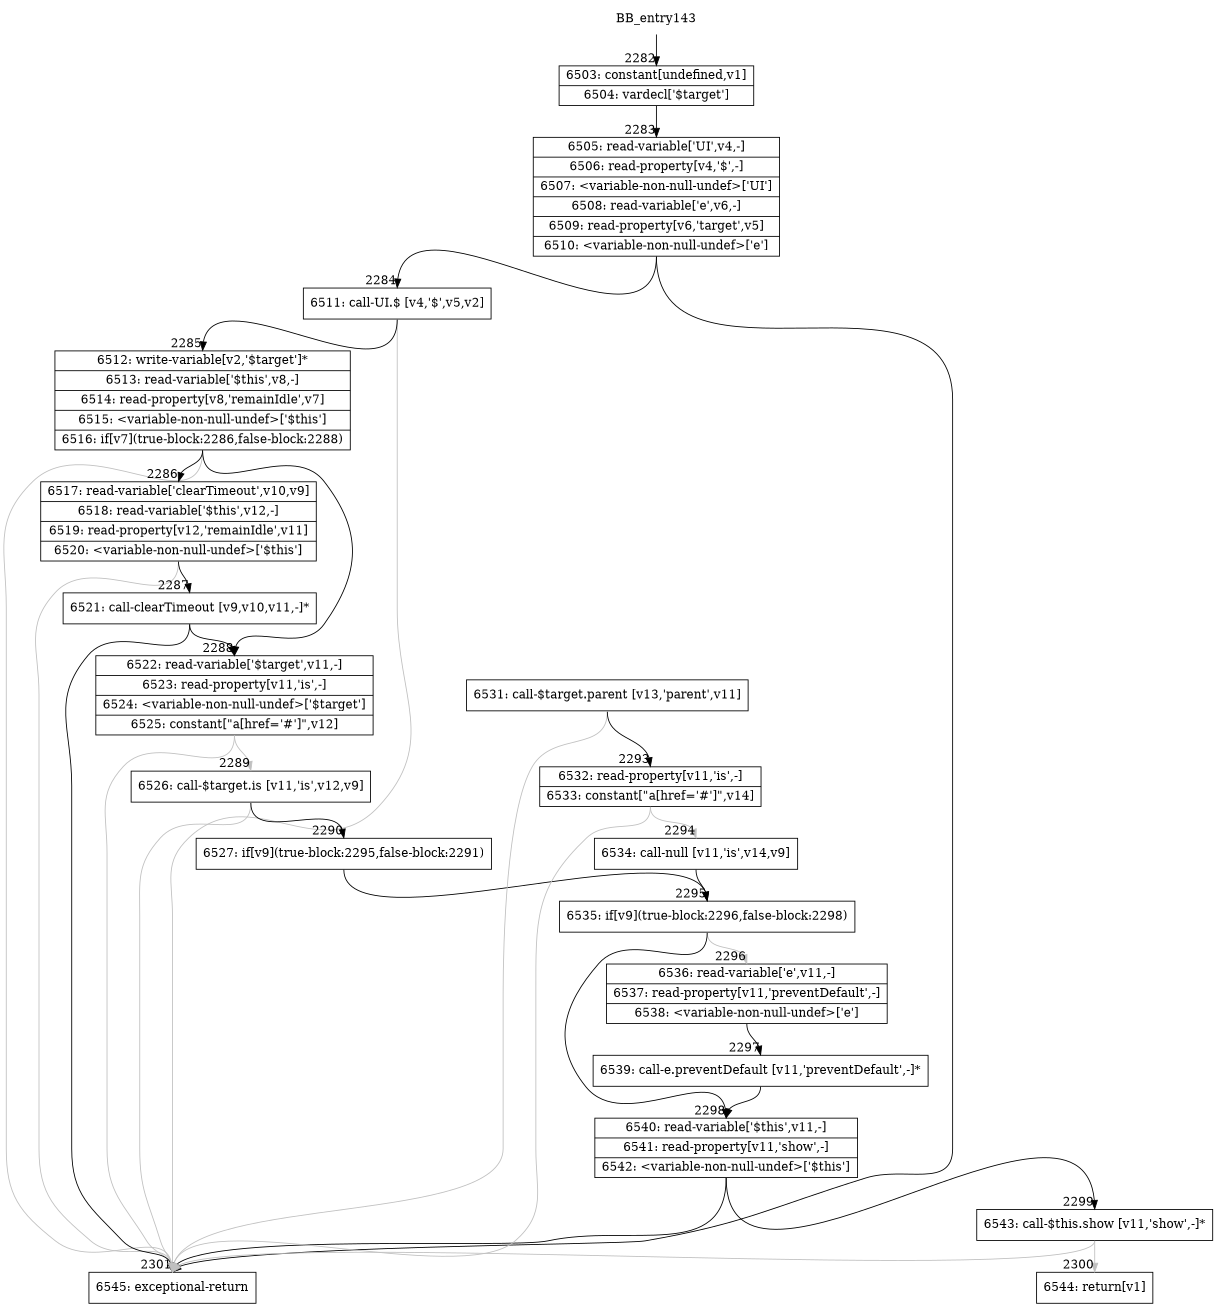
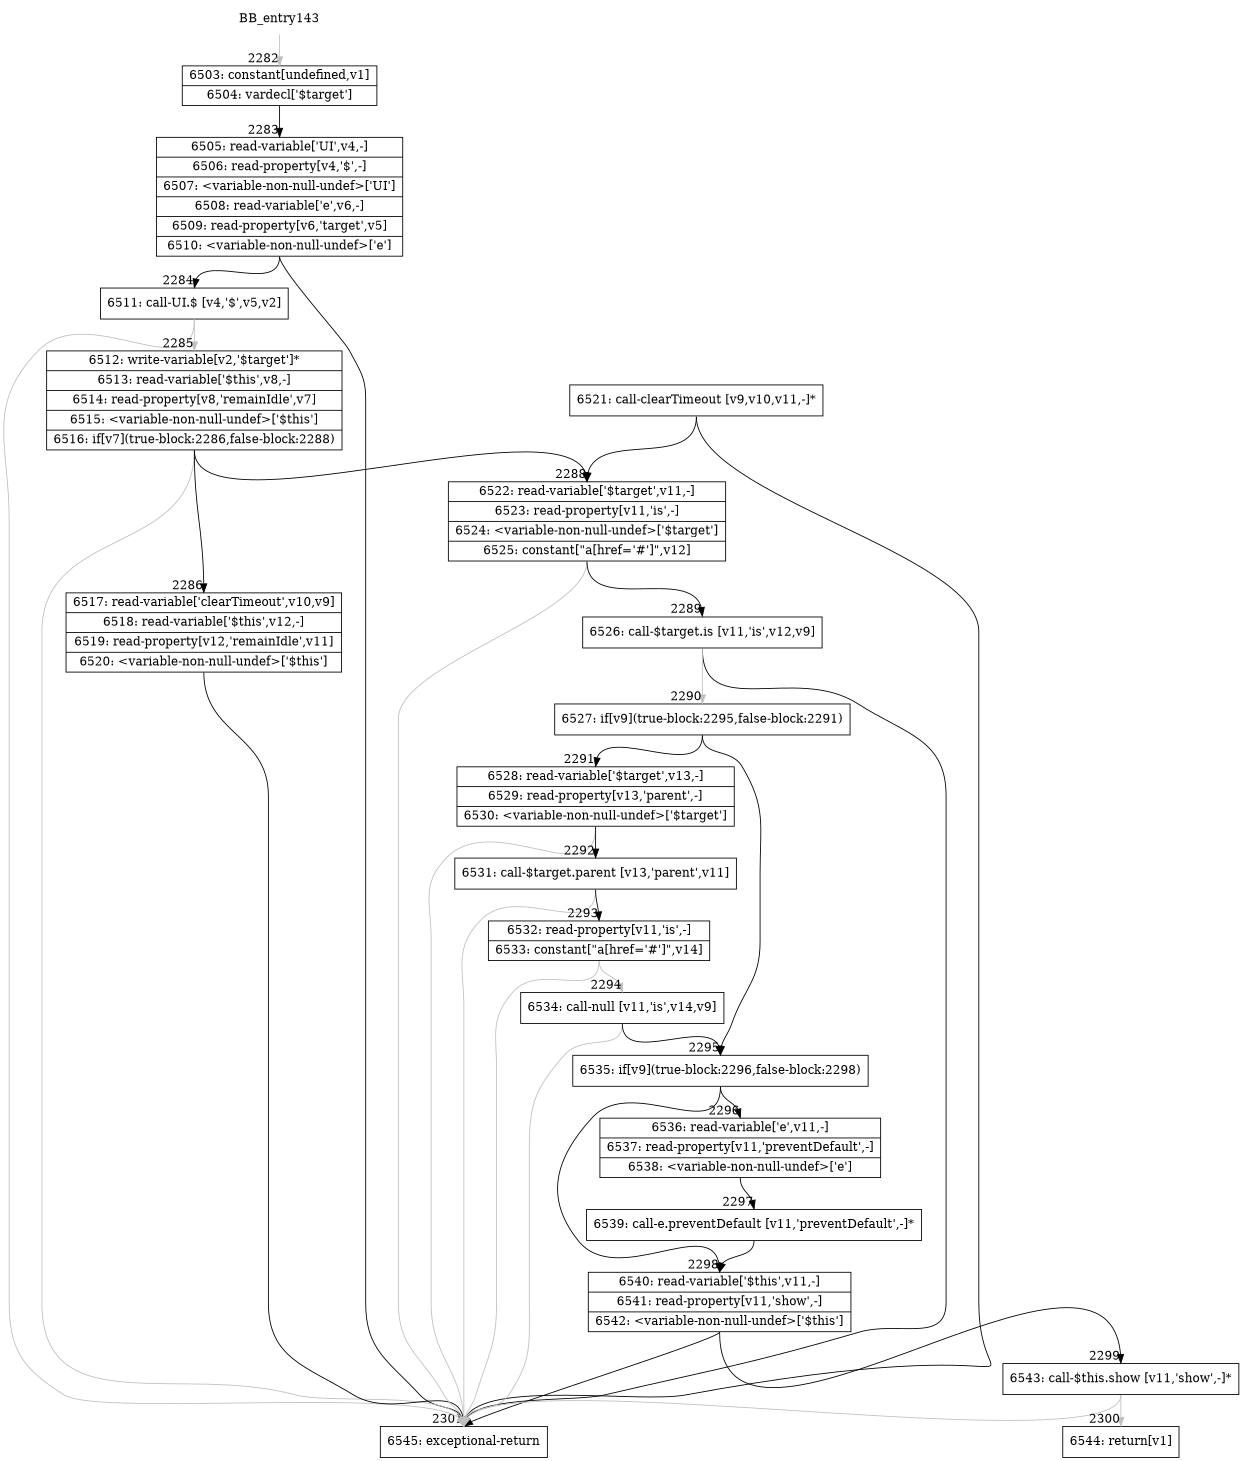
edge "BB_entry143" -> "6503: constant[undefined,v1]": color black -> gray
edge "6511: call-UI.$ [v4,'$',v5,v2]" -> "6512: write-variable[v2,'$target']*": color black -> gray
edge "6517: read-variable['clearTimeout',v10,v9]" -> "6521: call-clearTimeout [v9,v10,v11,-]*": removed
edge "6522: read-variable['$target',v11,-]" -> "6526: call-$target.is [v11,'is',v12,v9]": color gray -> black
node "6528: read-variable['$target',v13,-]": added
edge "6526: call-$target.is [v11,'is',v12,v9]" -> "6527: if[v9](true-block:2295,false-block:2291)": color black -> gray
edge "6517: read-variable['clearTimeout',v10,v9]" -> "6545: exceptional-return": color gray -> black
edge "6535: if[v9](true-block:2296,false-block:2298)" -> "6536: read-variable['e',v11,-]": color gray -> black
edge "6526: call-$target.is [v11,'is',v12,v9]" -> "6545: exceptional-return": color gray -> black
edge "6534: call-null [v11,'is',v14,v9]" -> "6545: exceptional-return": added
